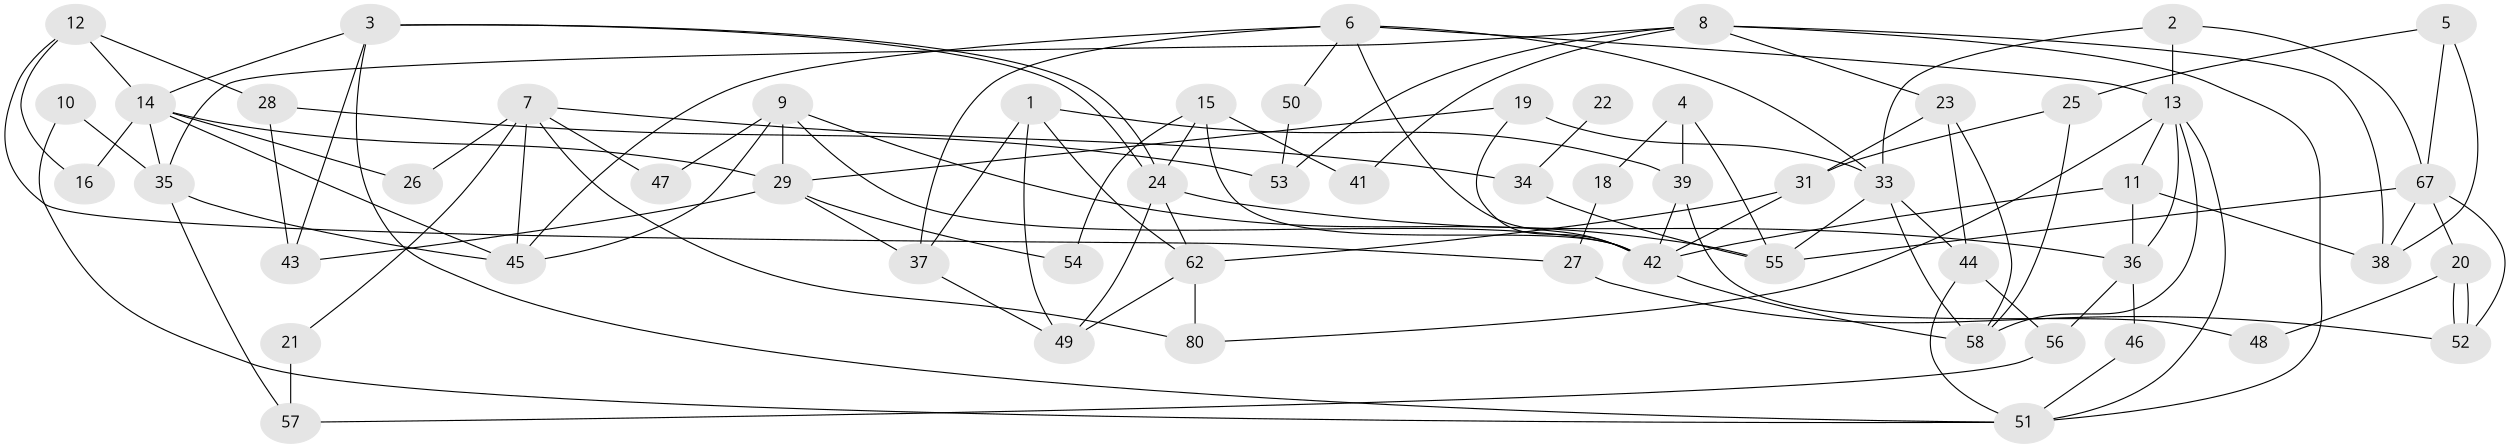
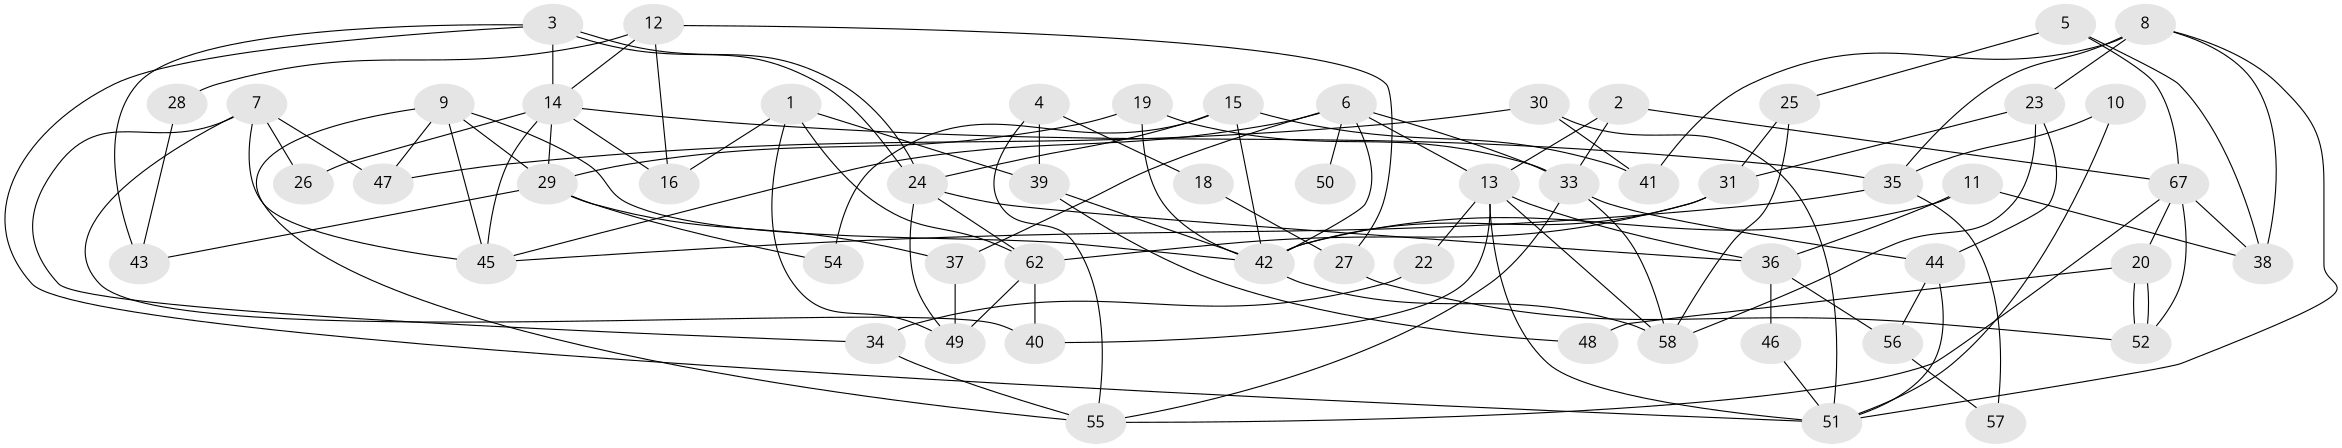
node "30": added
edge "13" -- "11": now "13" -- "22"
edge "1" -- "37": now "1" -- "16"
node "53": removed
node "21": removed
node "80": label "80" -> "40"
